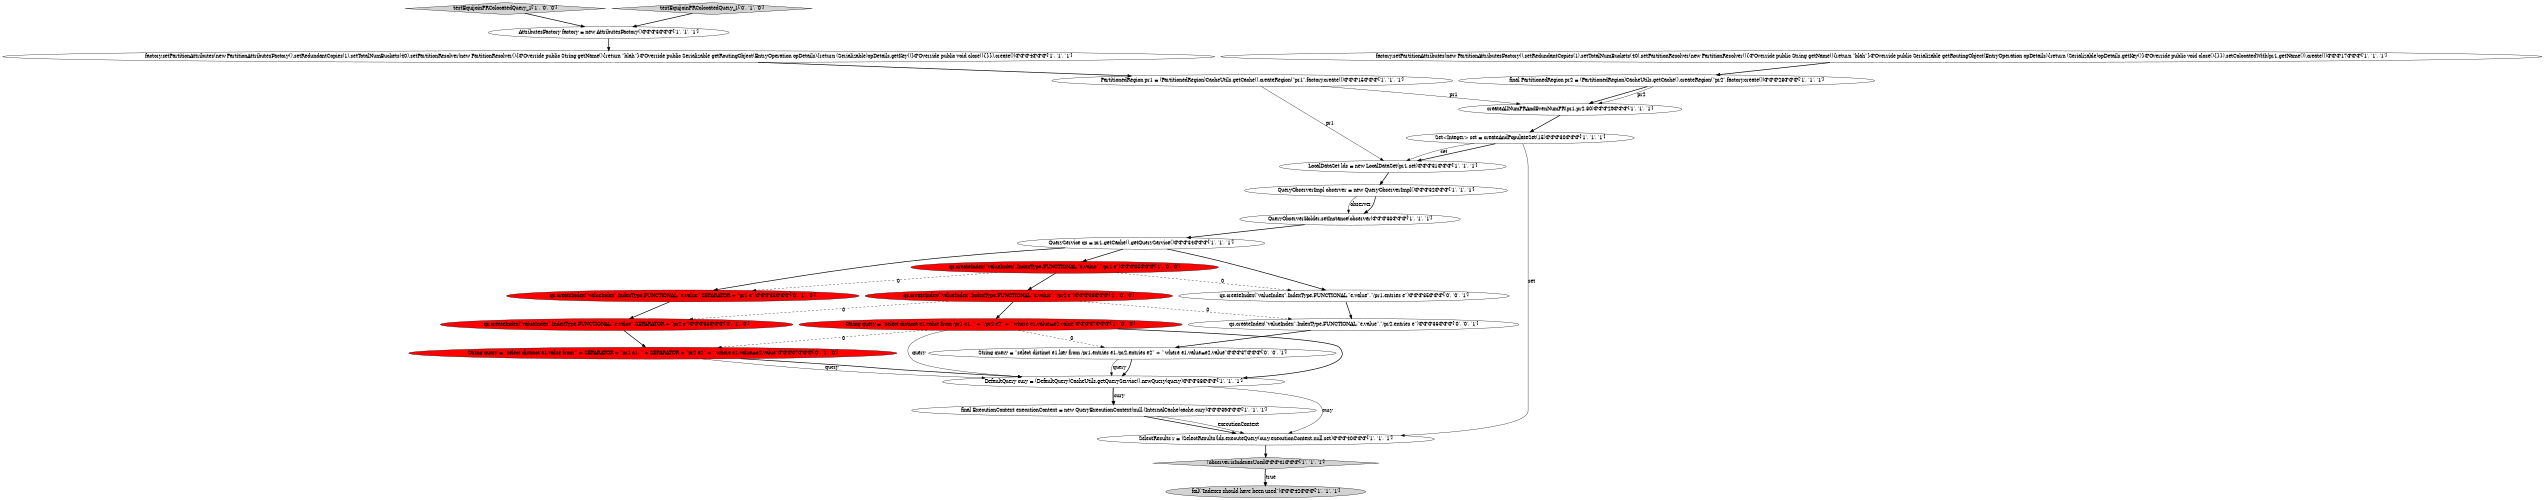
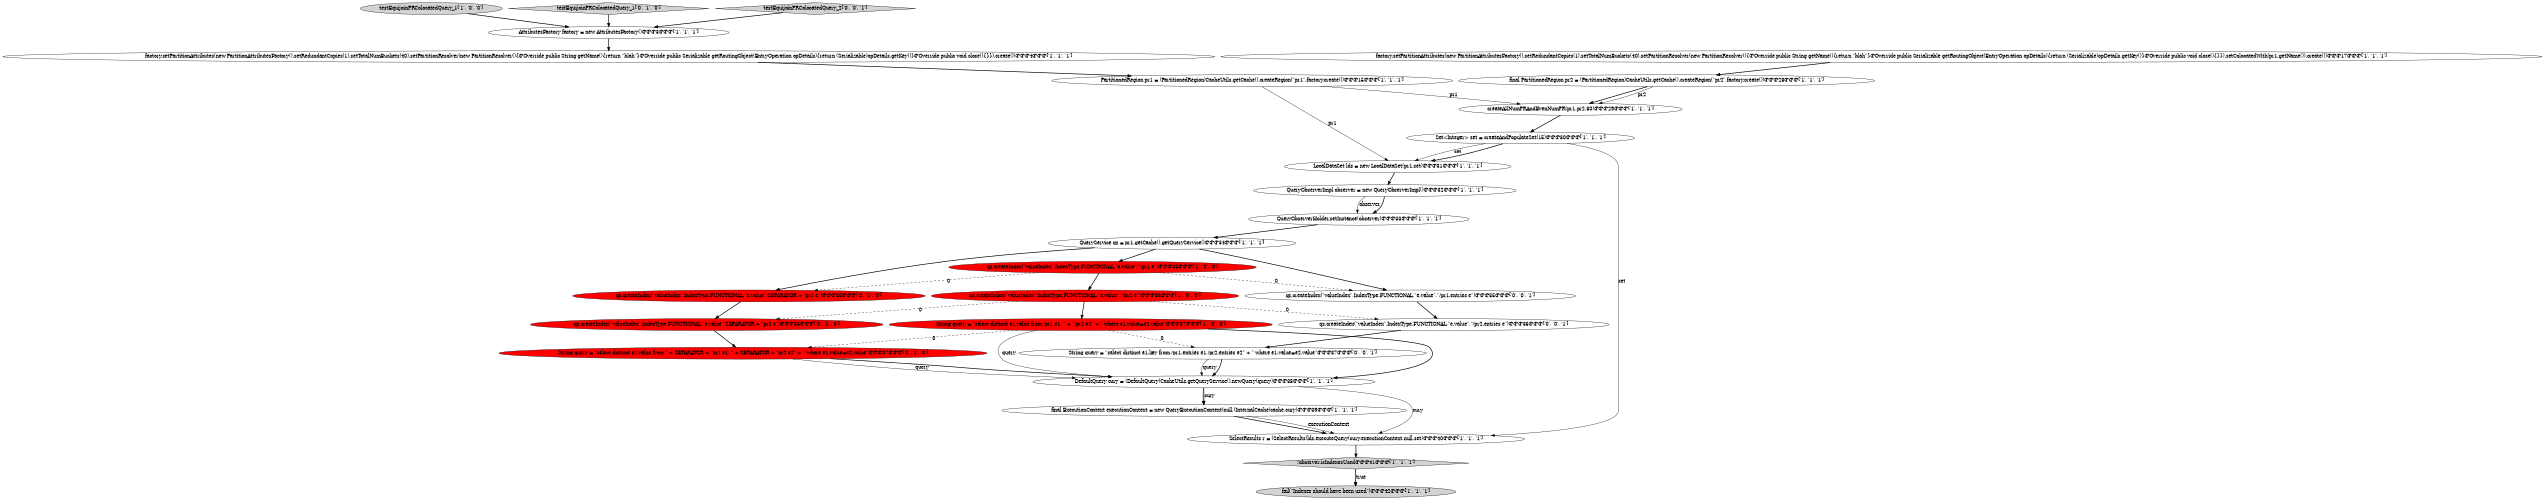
node "testEquijoinPRColocatedQuery_1['1', '0', '0']": shape diamond -> ellipse
node "testEquijoinPRColocatedQuery_2['0', '0', '1']": added
